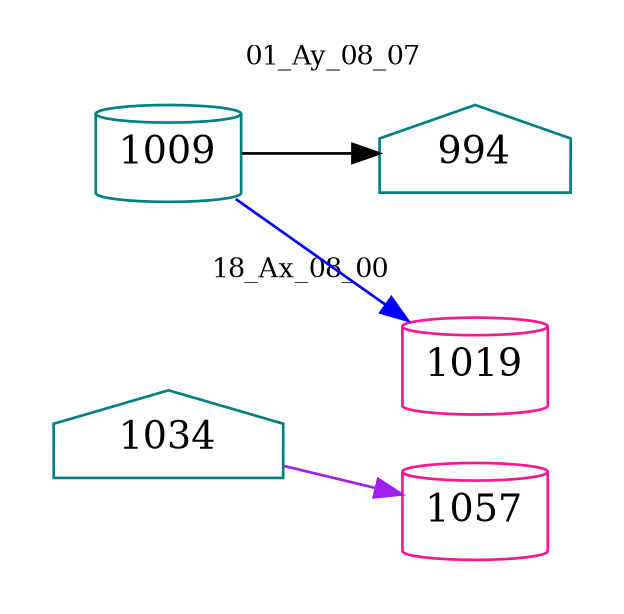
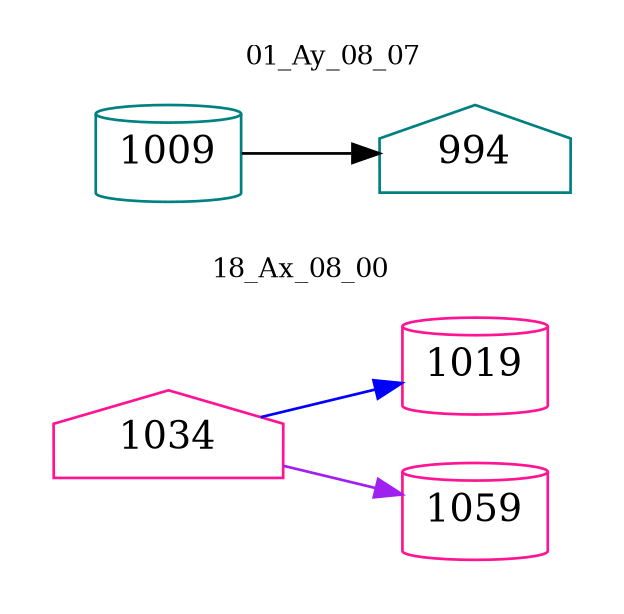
edge "1009" -> "1019": now "1034" -> "1019"
node "1034": color teal -> deeppink
node "1057": label "1057" -> "1059"
